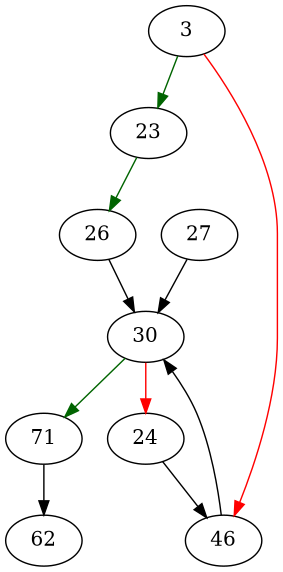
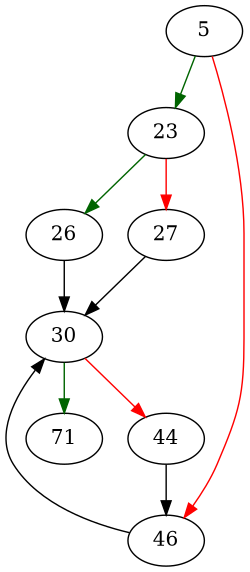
node "3": label "3" -> "5"
edge "23" -> "27": added
node "24": label "24" -> "44"
node "62": removed
